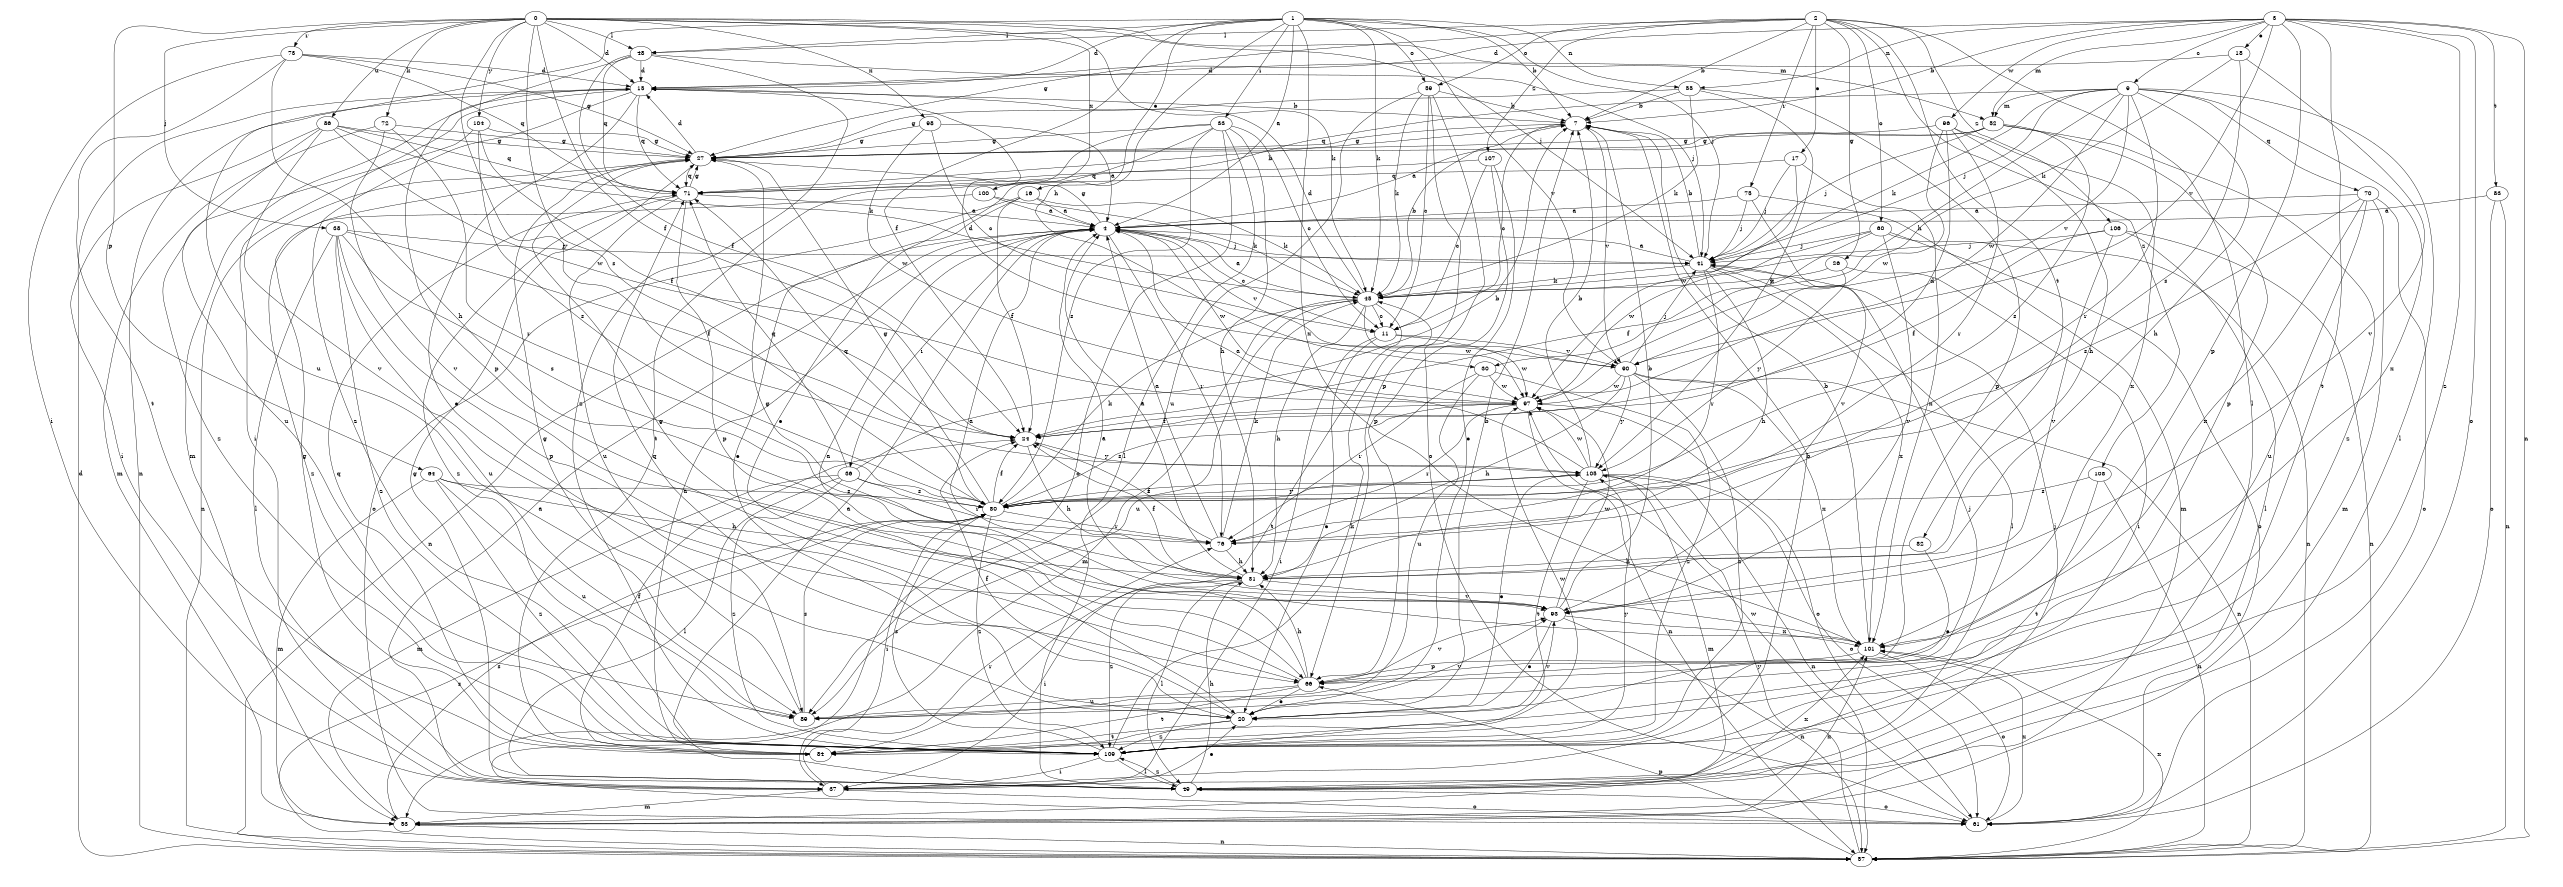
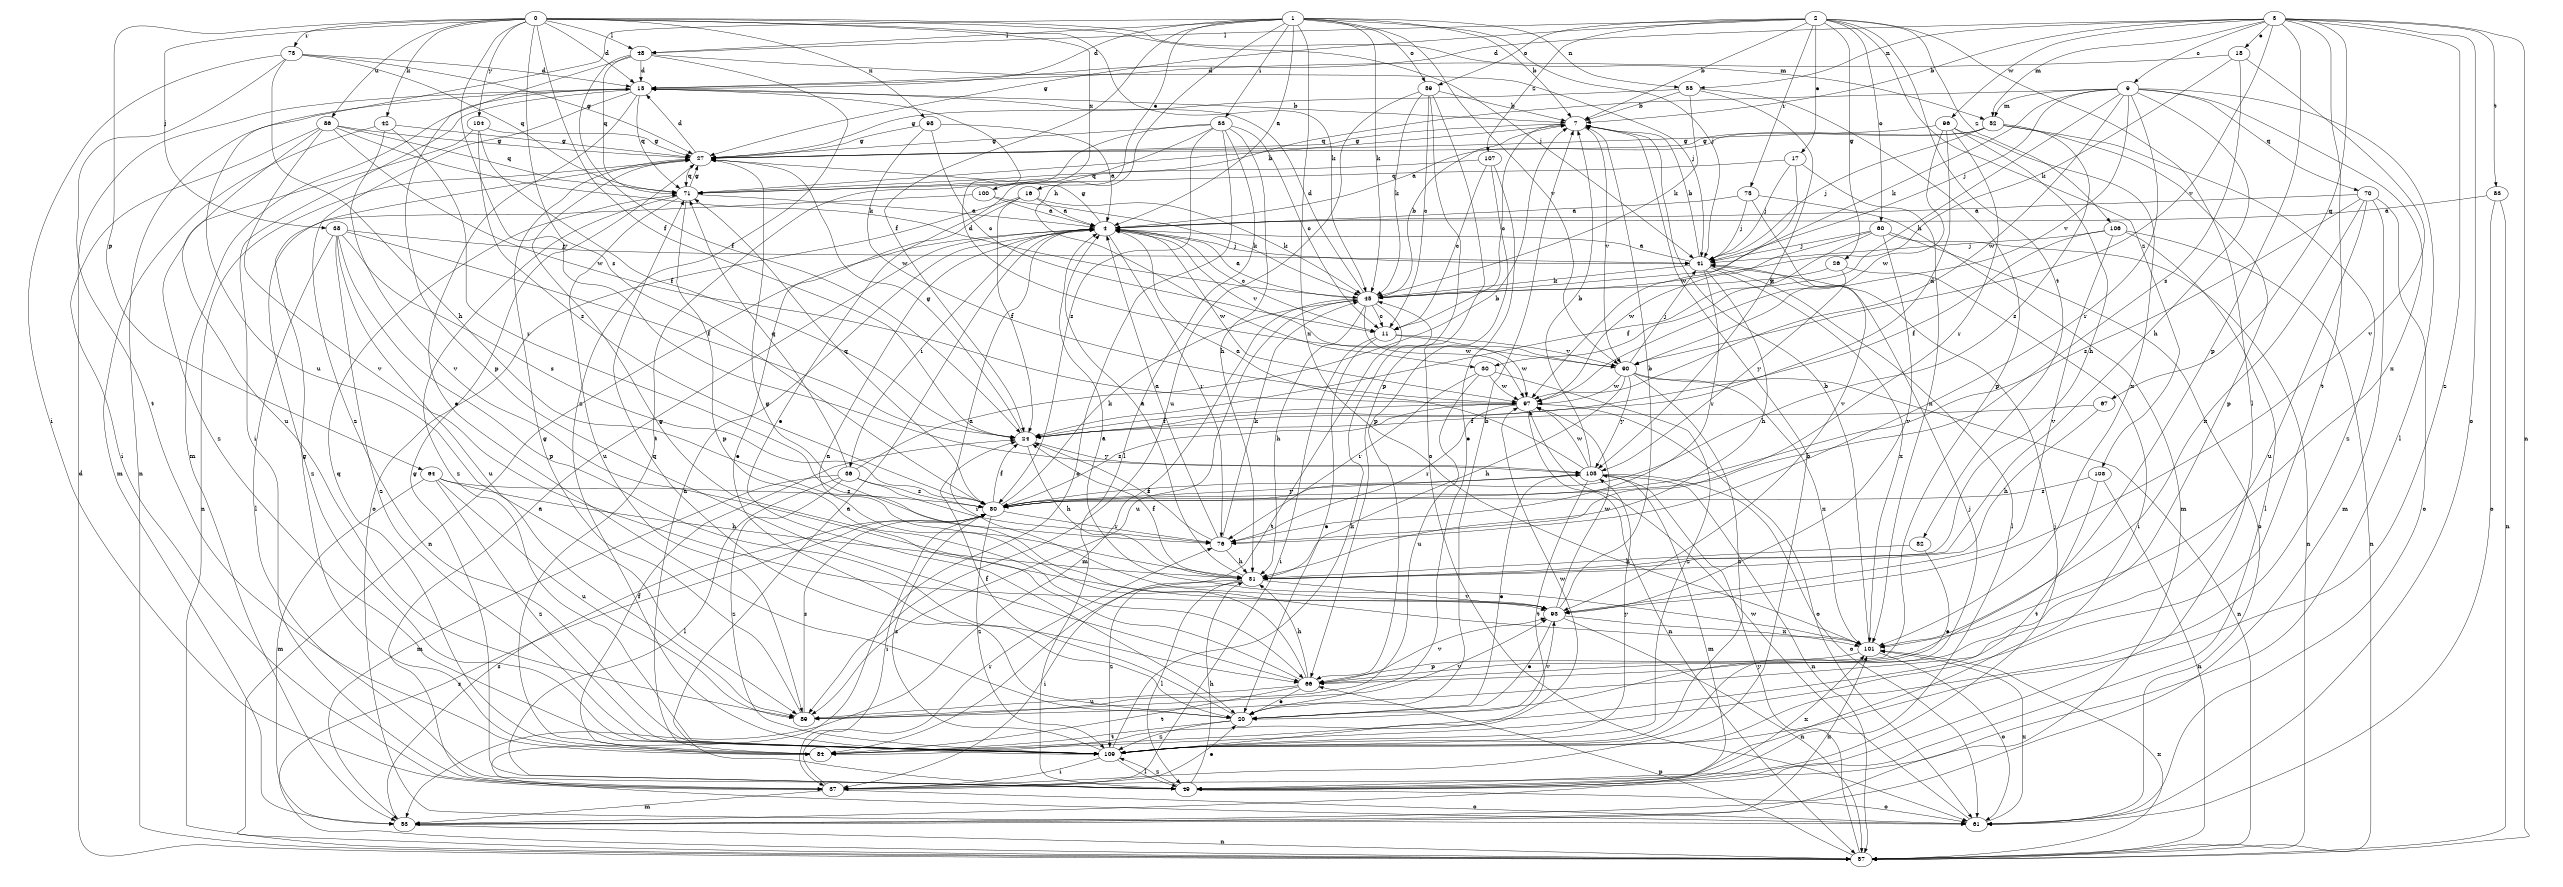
node "72": label "72" -> "42"
edge "80" -> "27": now "24" -> "27"
node "67": added
